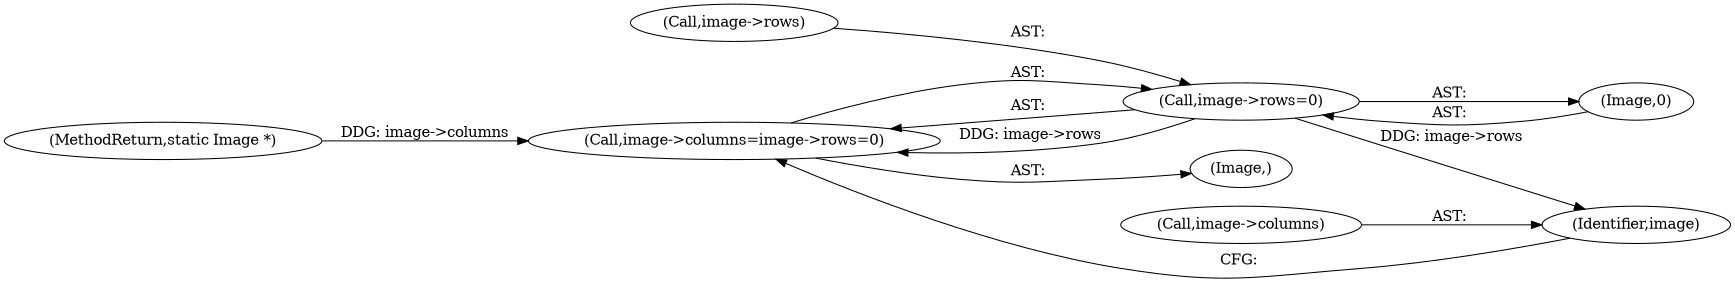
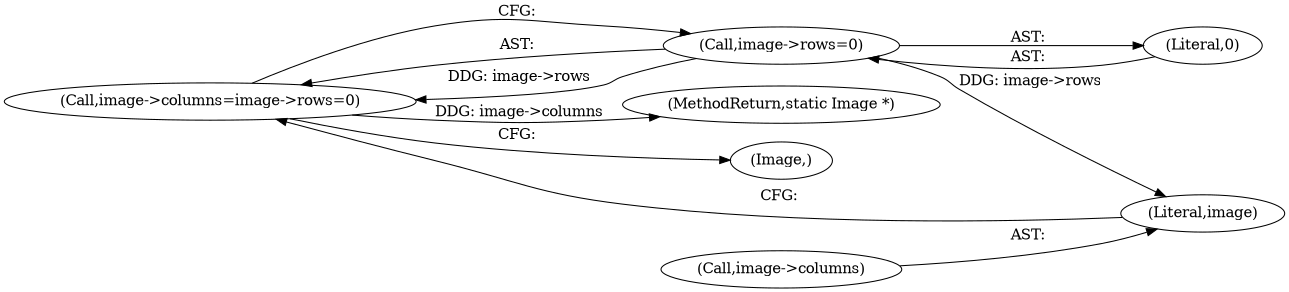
node "(Call,image->rows)": removed
edge "(Call,image->columns=image->rows=0)" -> "(Call,image->rows=0)": label "AST: " -> "CFG: "
node "(Image,0)": label "(Image,0)" -> "(Literal,0)"
edge "(MethodReturn,static Image *)" -> "(Call,image->columns=image->rows=0)": reversed
edge "(Call,image->columns=image->rows=0)" -> "(Image,)": label "AST: " -> "CFG: "
node "(Identifier,image)": label "(Identifier,image)" -> "(Literal,image)"
